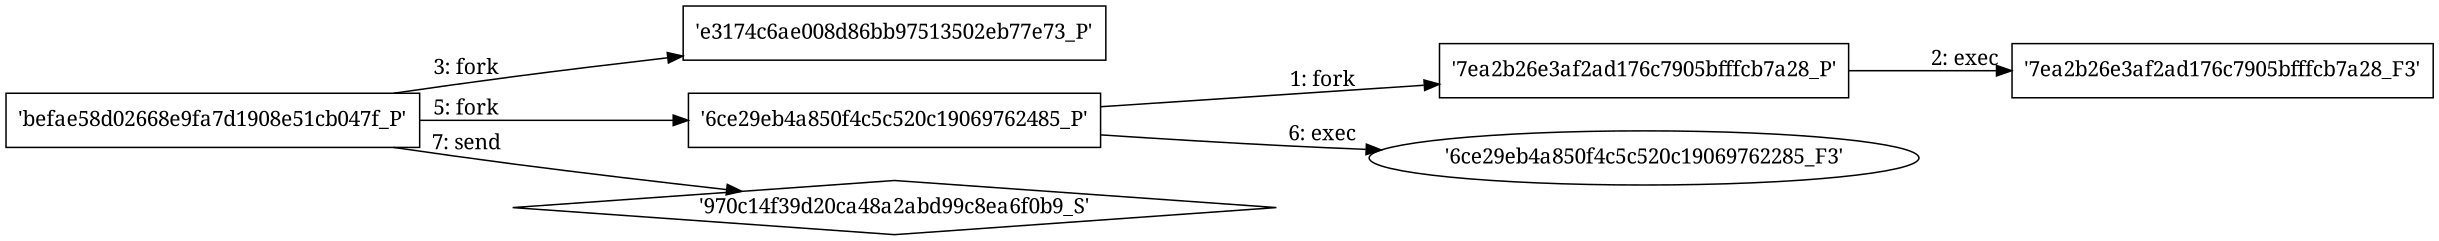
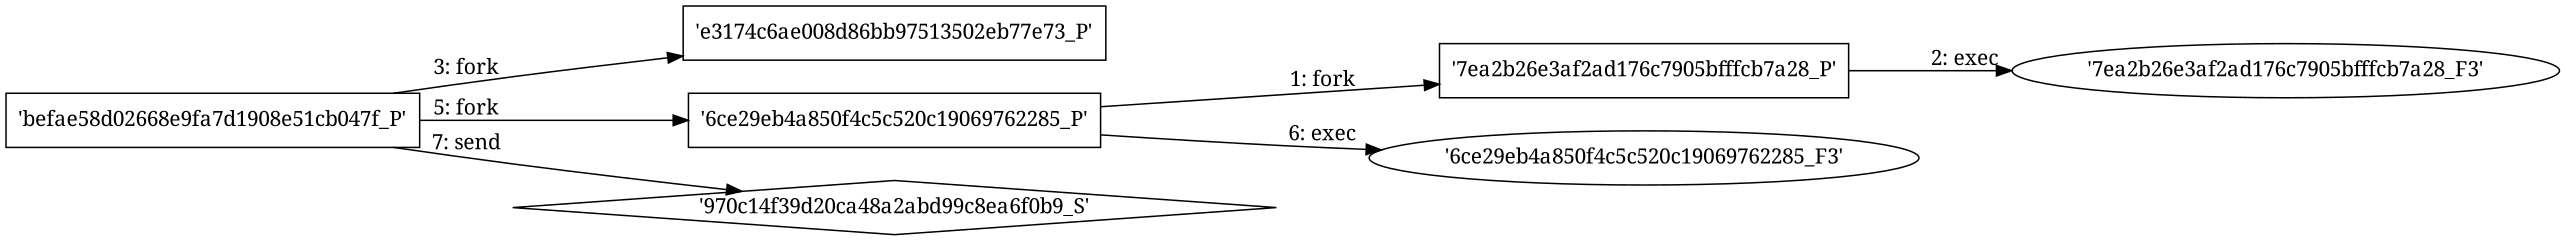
node "'7ea2b26e3af2ad176c7905bfffcb7a28_F3'": shape box -> ellipse
node "'6ce29eb4a850f4c5c520c19069762485_P'": label "'6ce29eb4a850f4c5c520c19069762485_P'" -> "'6ce29eb4a850f4c5c520c19069762285_P'"
